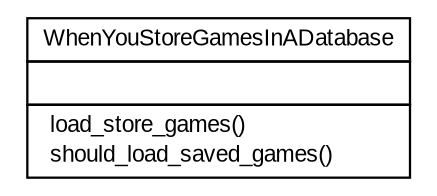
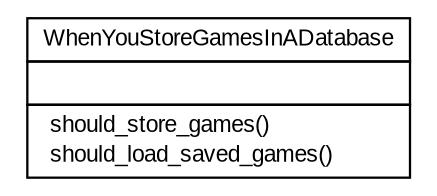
node "WhenYouStoreGamesInADatabase": text "load_store_games()" -> "should_store_games()"
